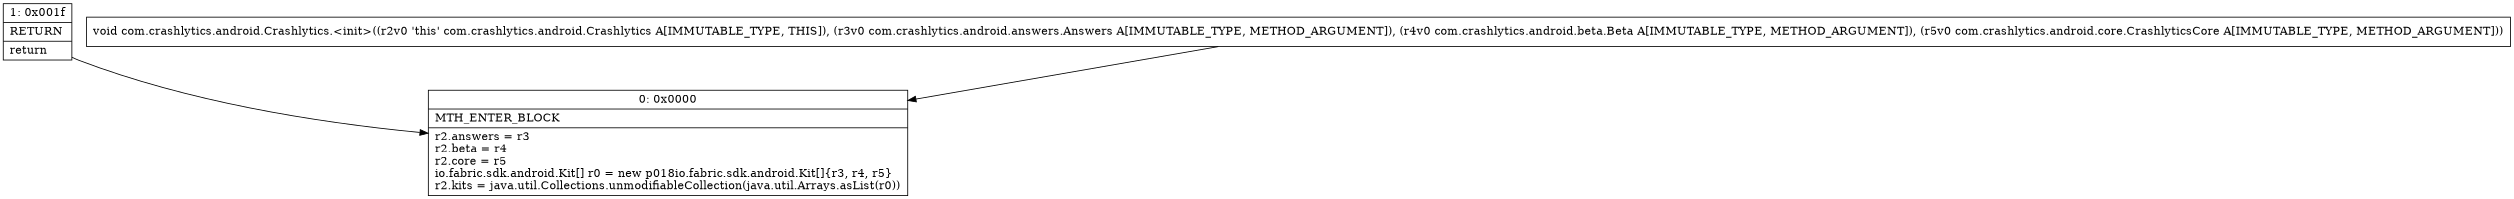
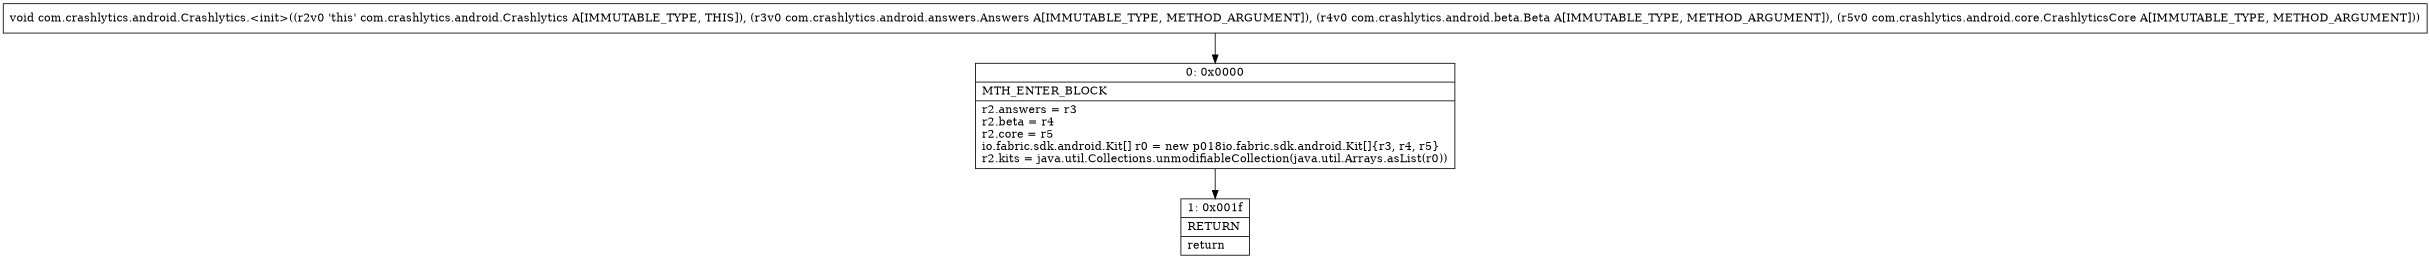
edge "1: 0x001f" -> "0: 0x0000": reversed
